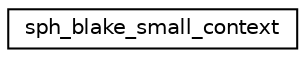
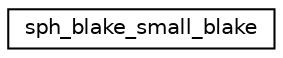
node "sph_blake_small_context": label "sph_blake_small_context" -> "sph_blake_small_blake"
